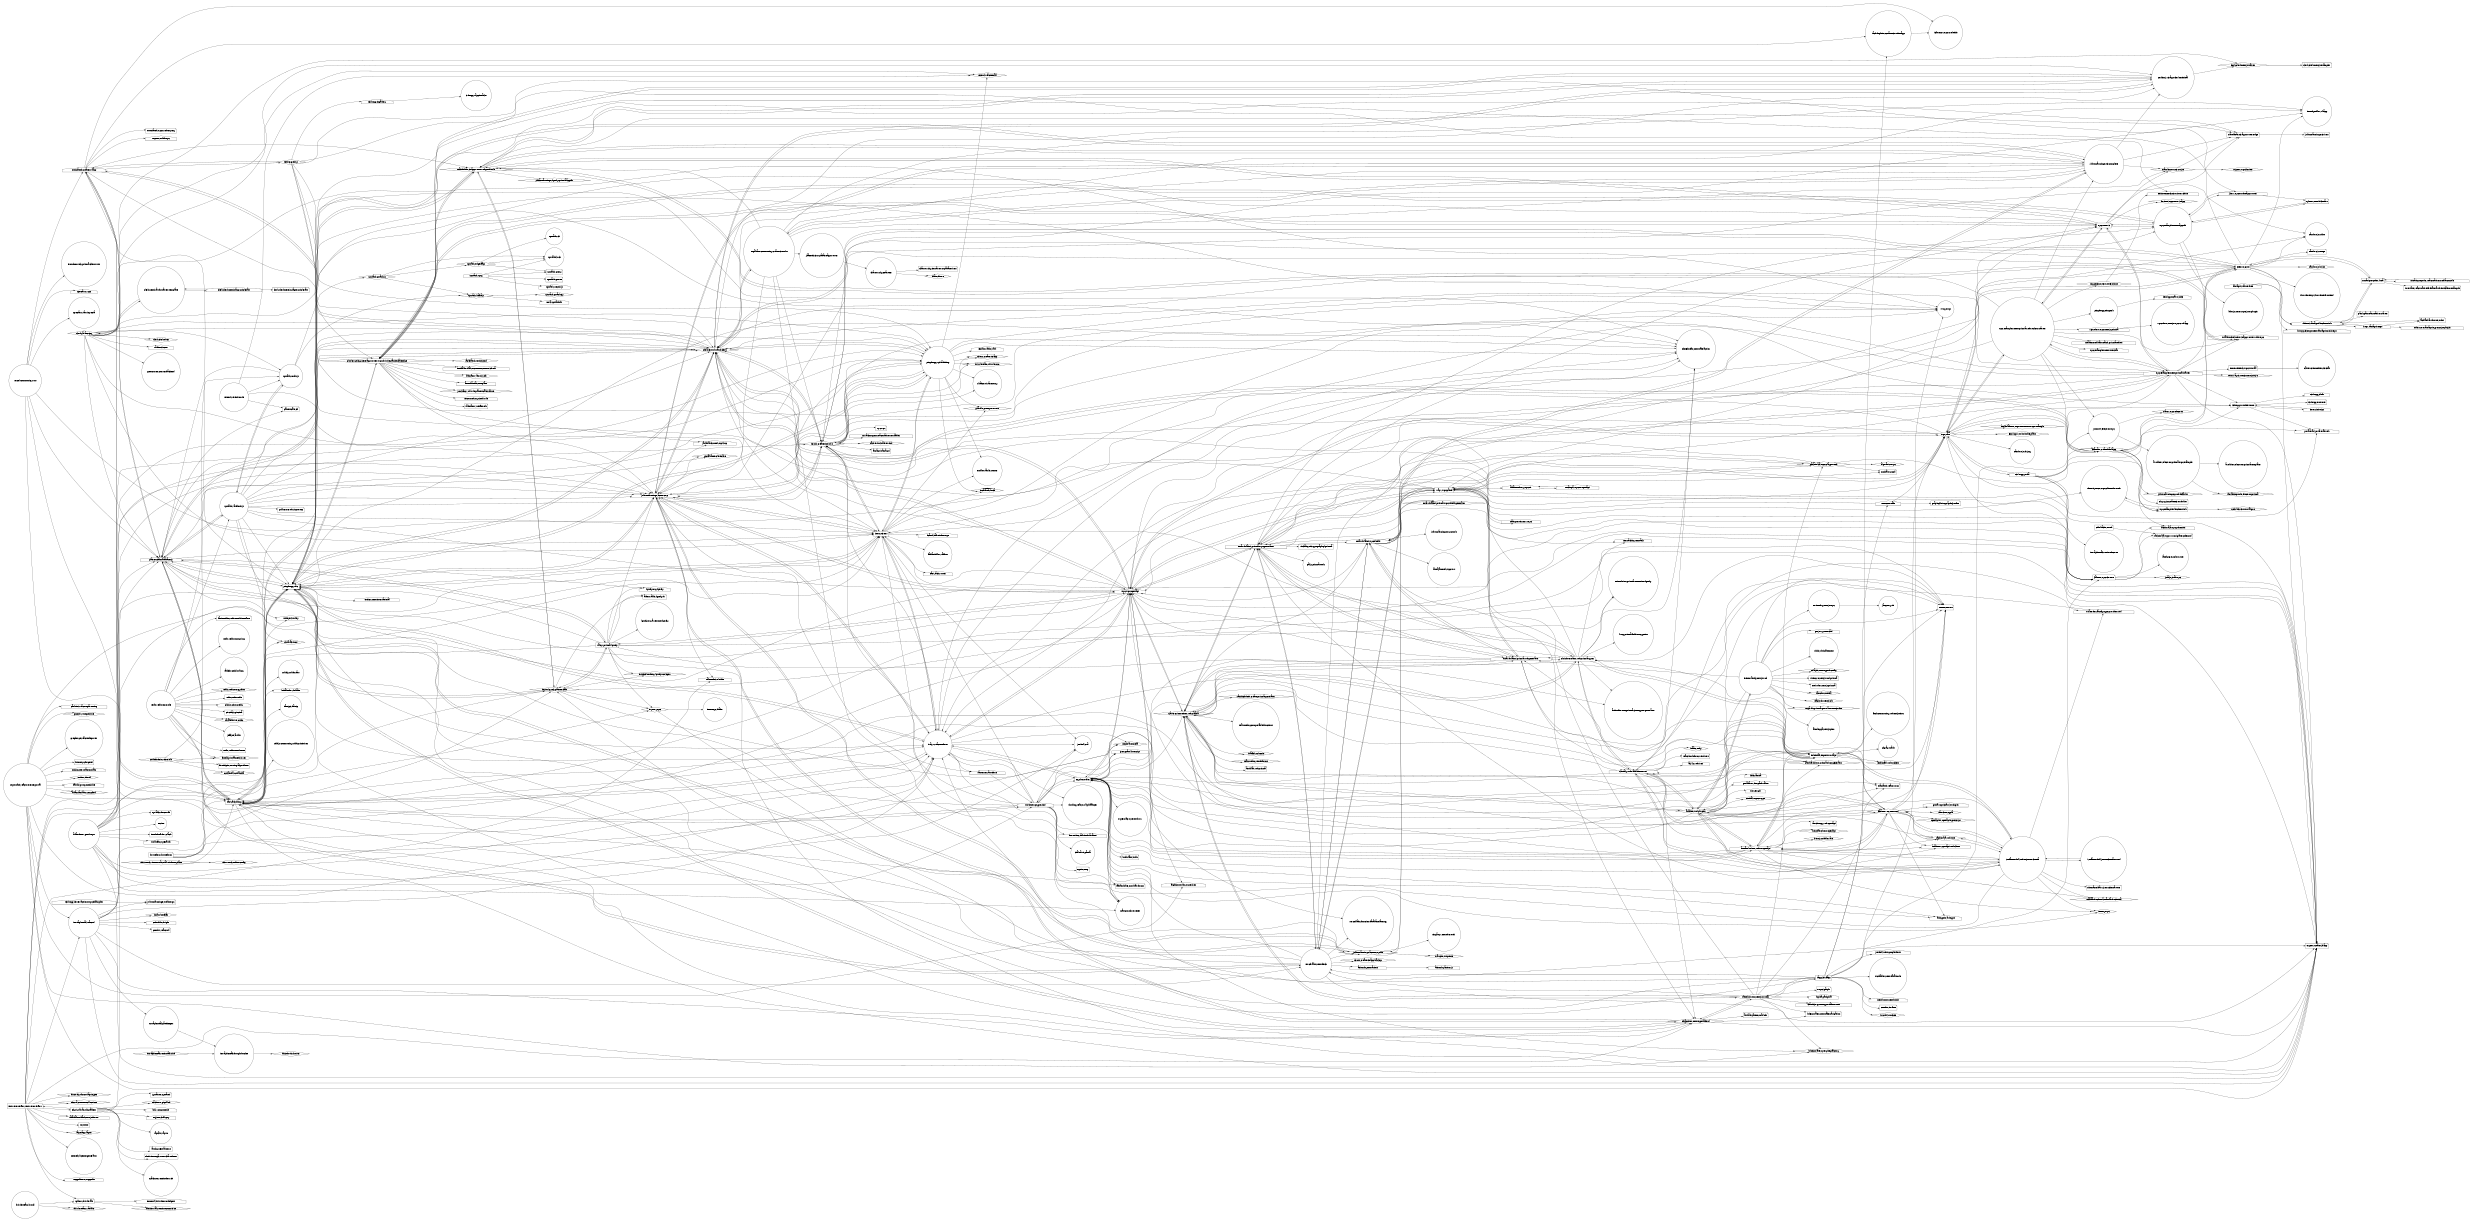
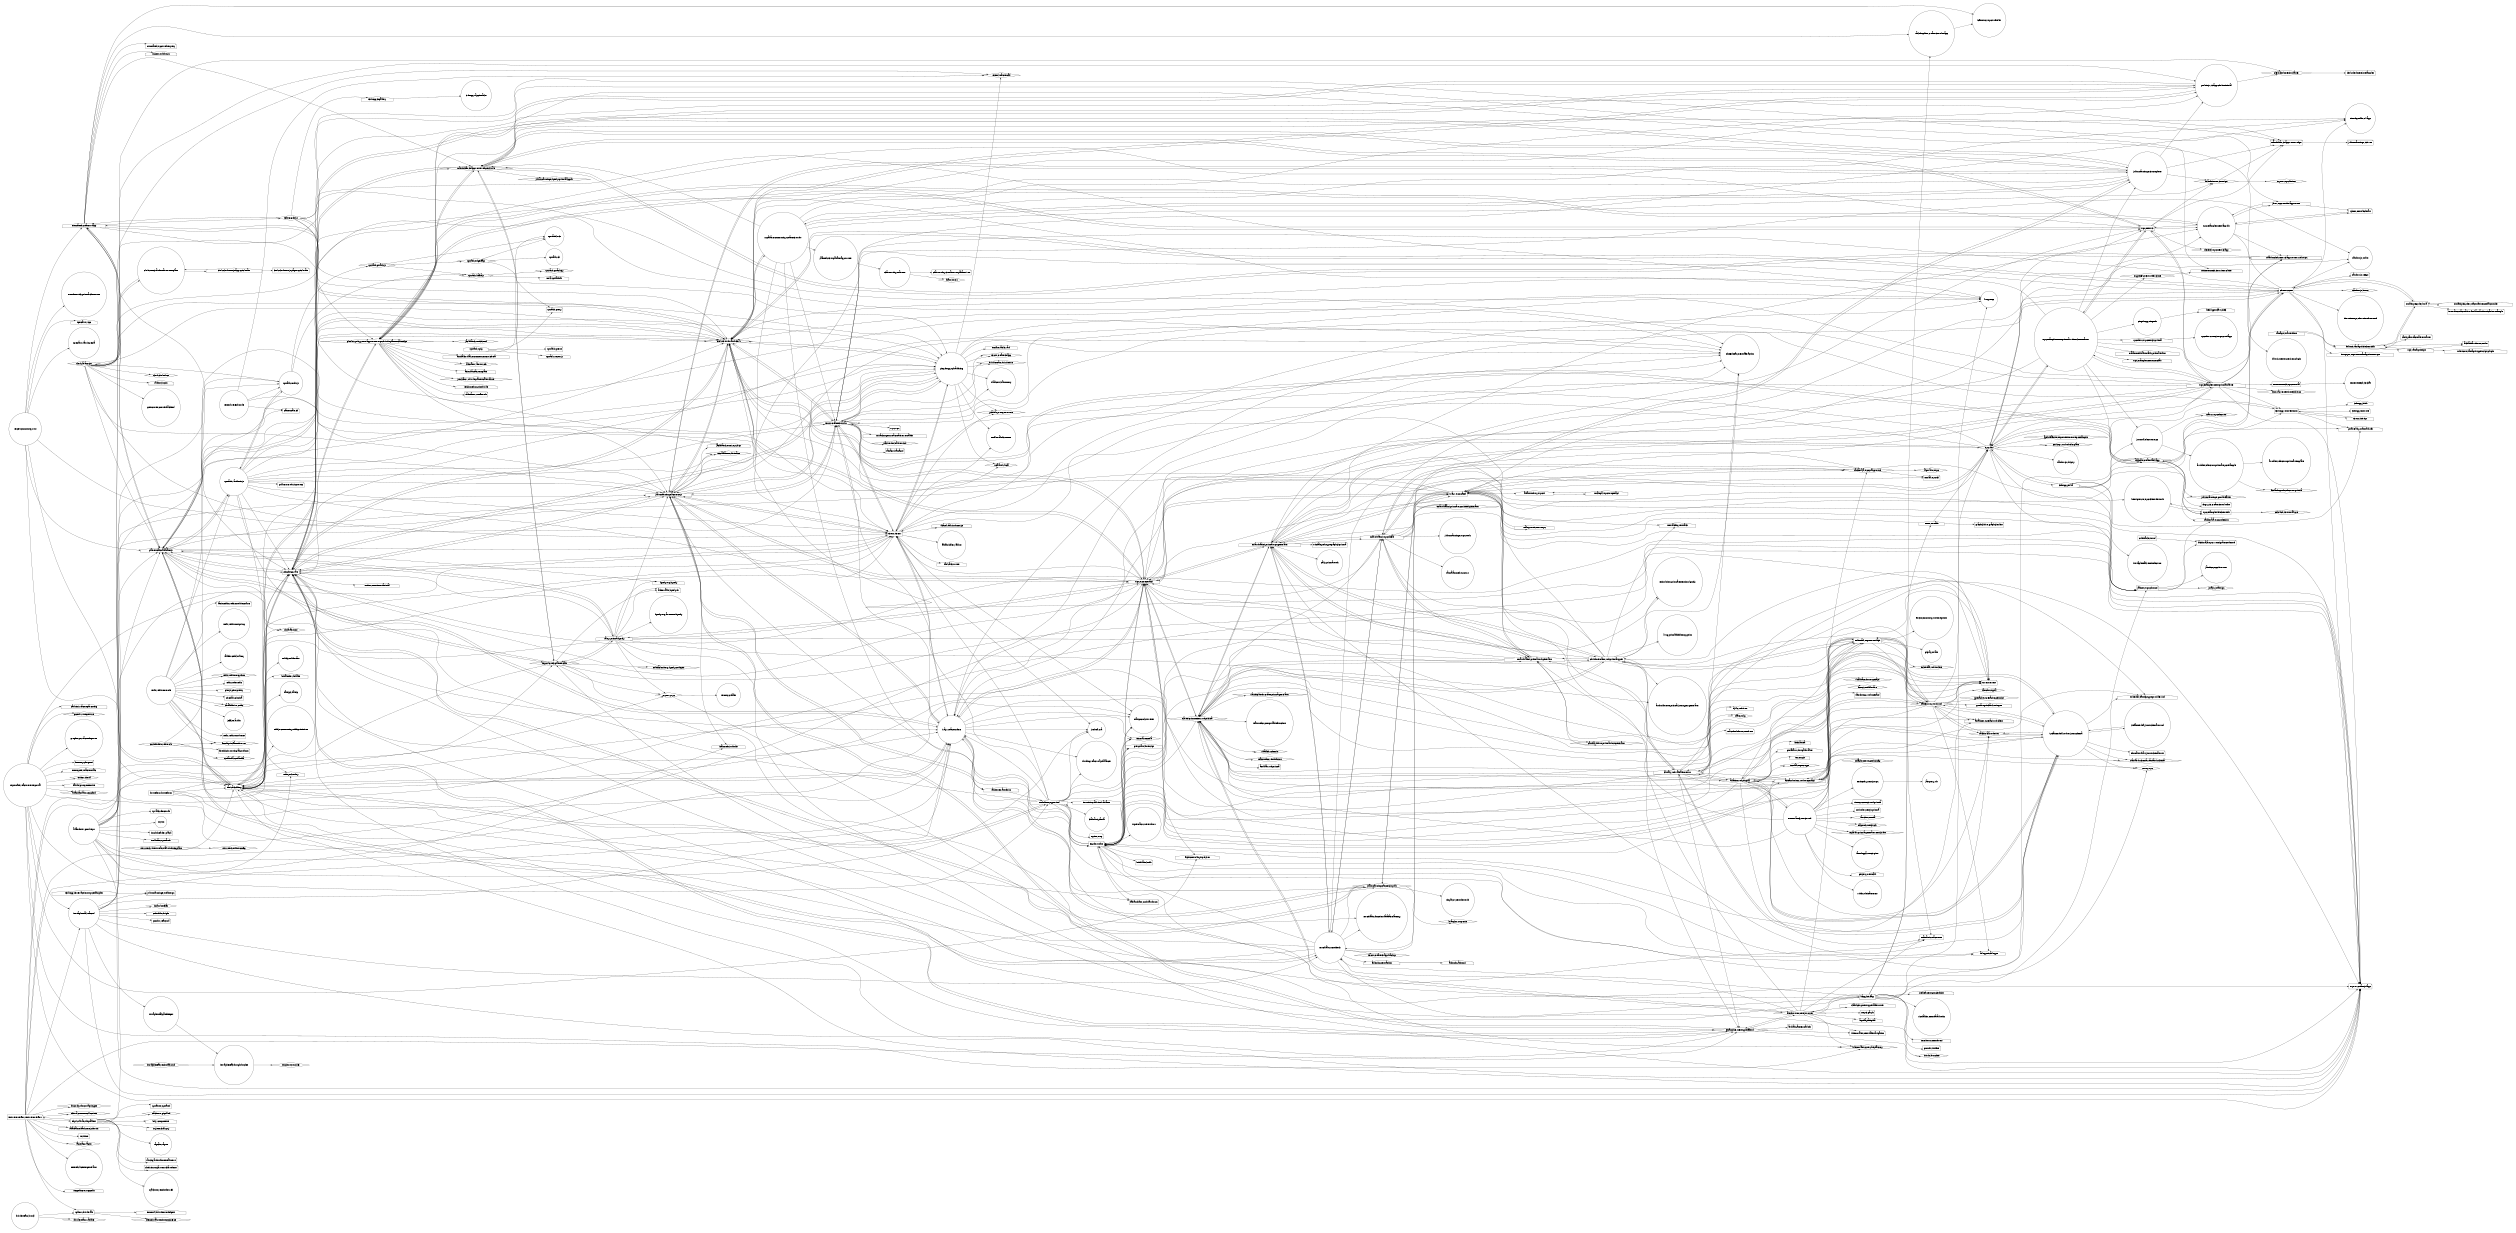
node "CarterGrimmeisen/t3-chat": label "CarterGrimmeisen/t3-chat" -> "TomDoesTech/t3-chat"
node "valtyr/prisma-kysely": shape note -> house
edge "asteasolutions/zod-to-openapi" -> "pantharshit00/prisma-docs-generator": now "asteasolutions/zod-to-openapi" -> "causaly/zod-validation-error"
node "rauchg/next-ai-news": label "rauchg/next-ai-news" -> "rauchg/arthurfiorette-ai-news"
